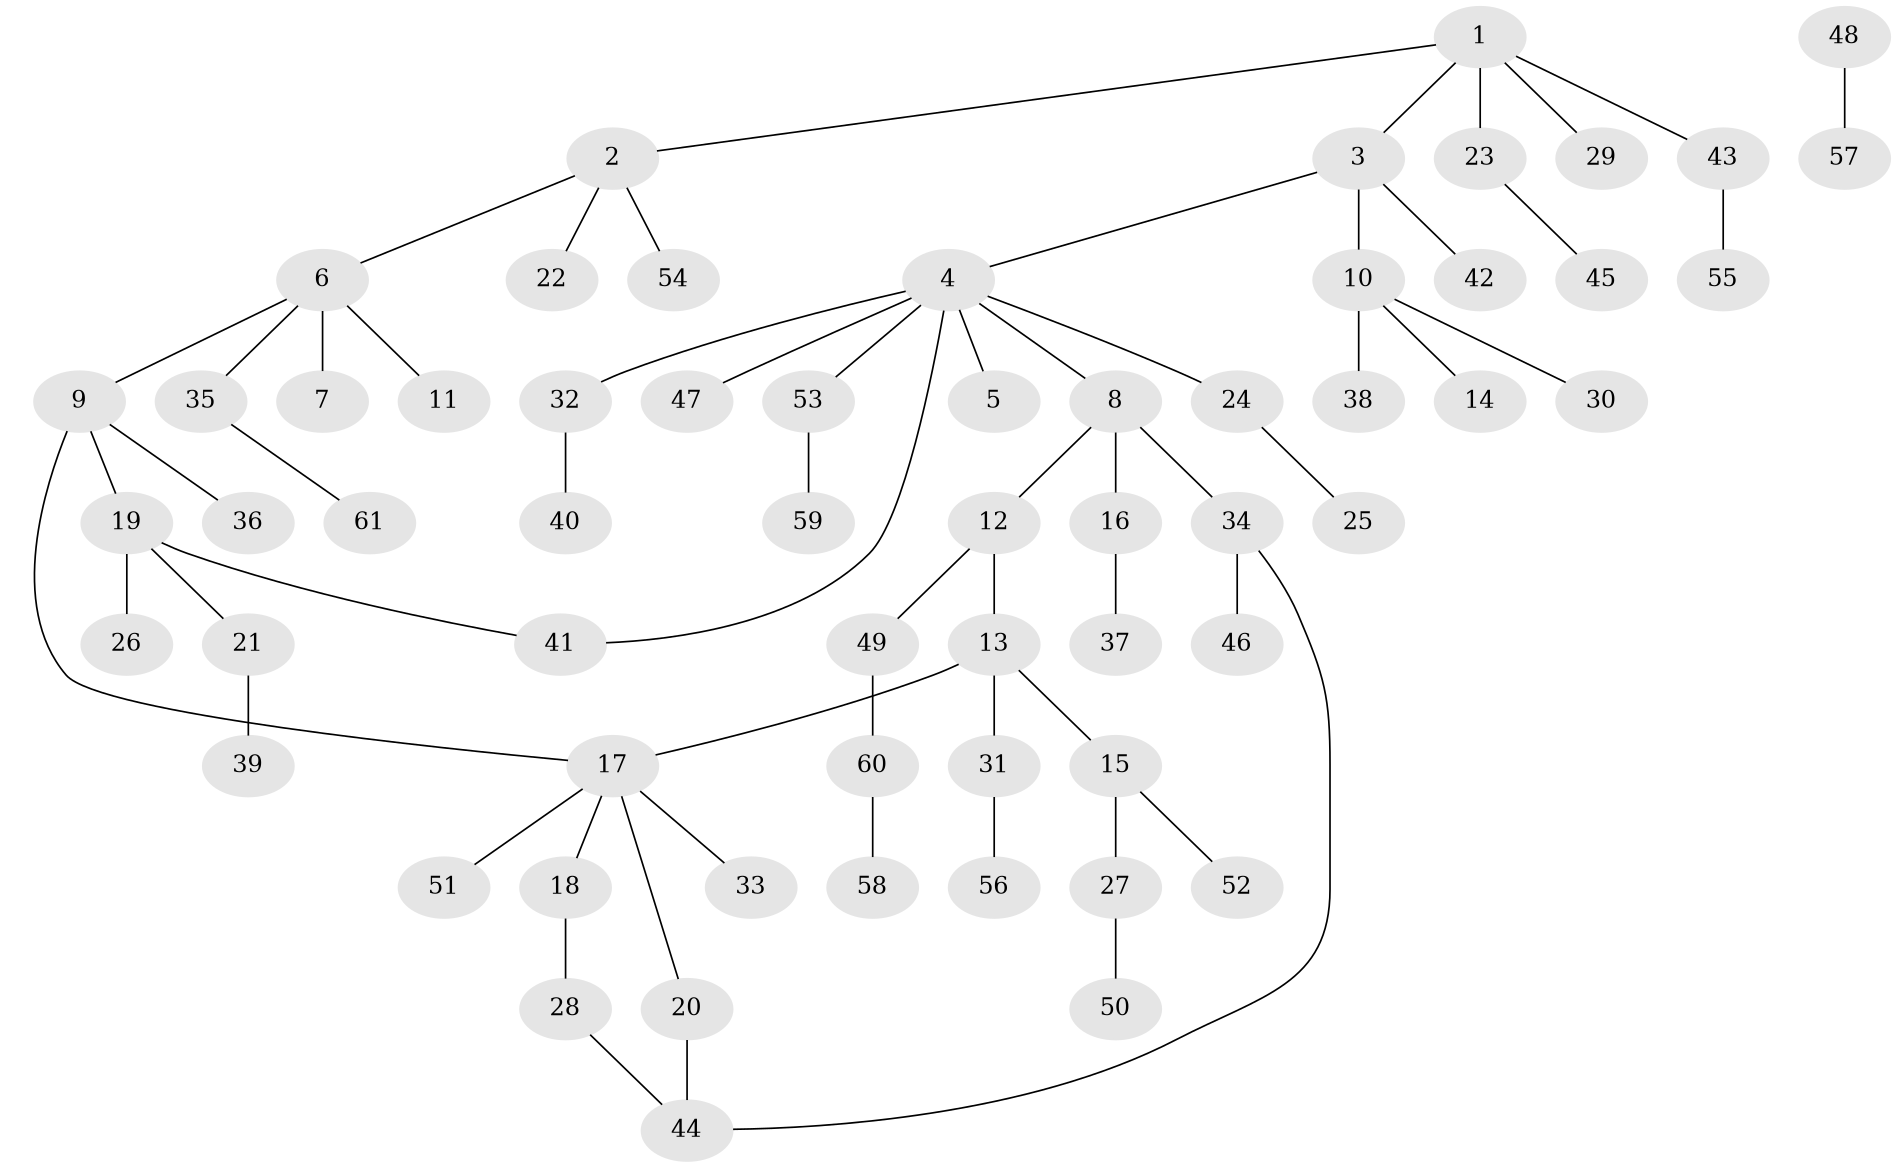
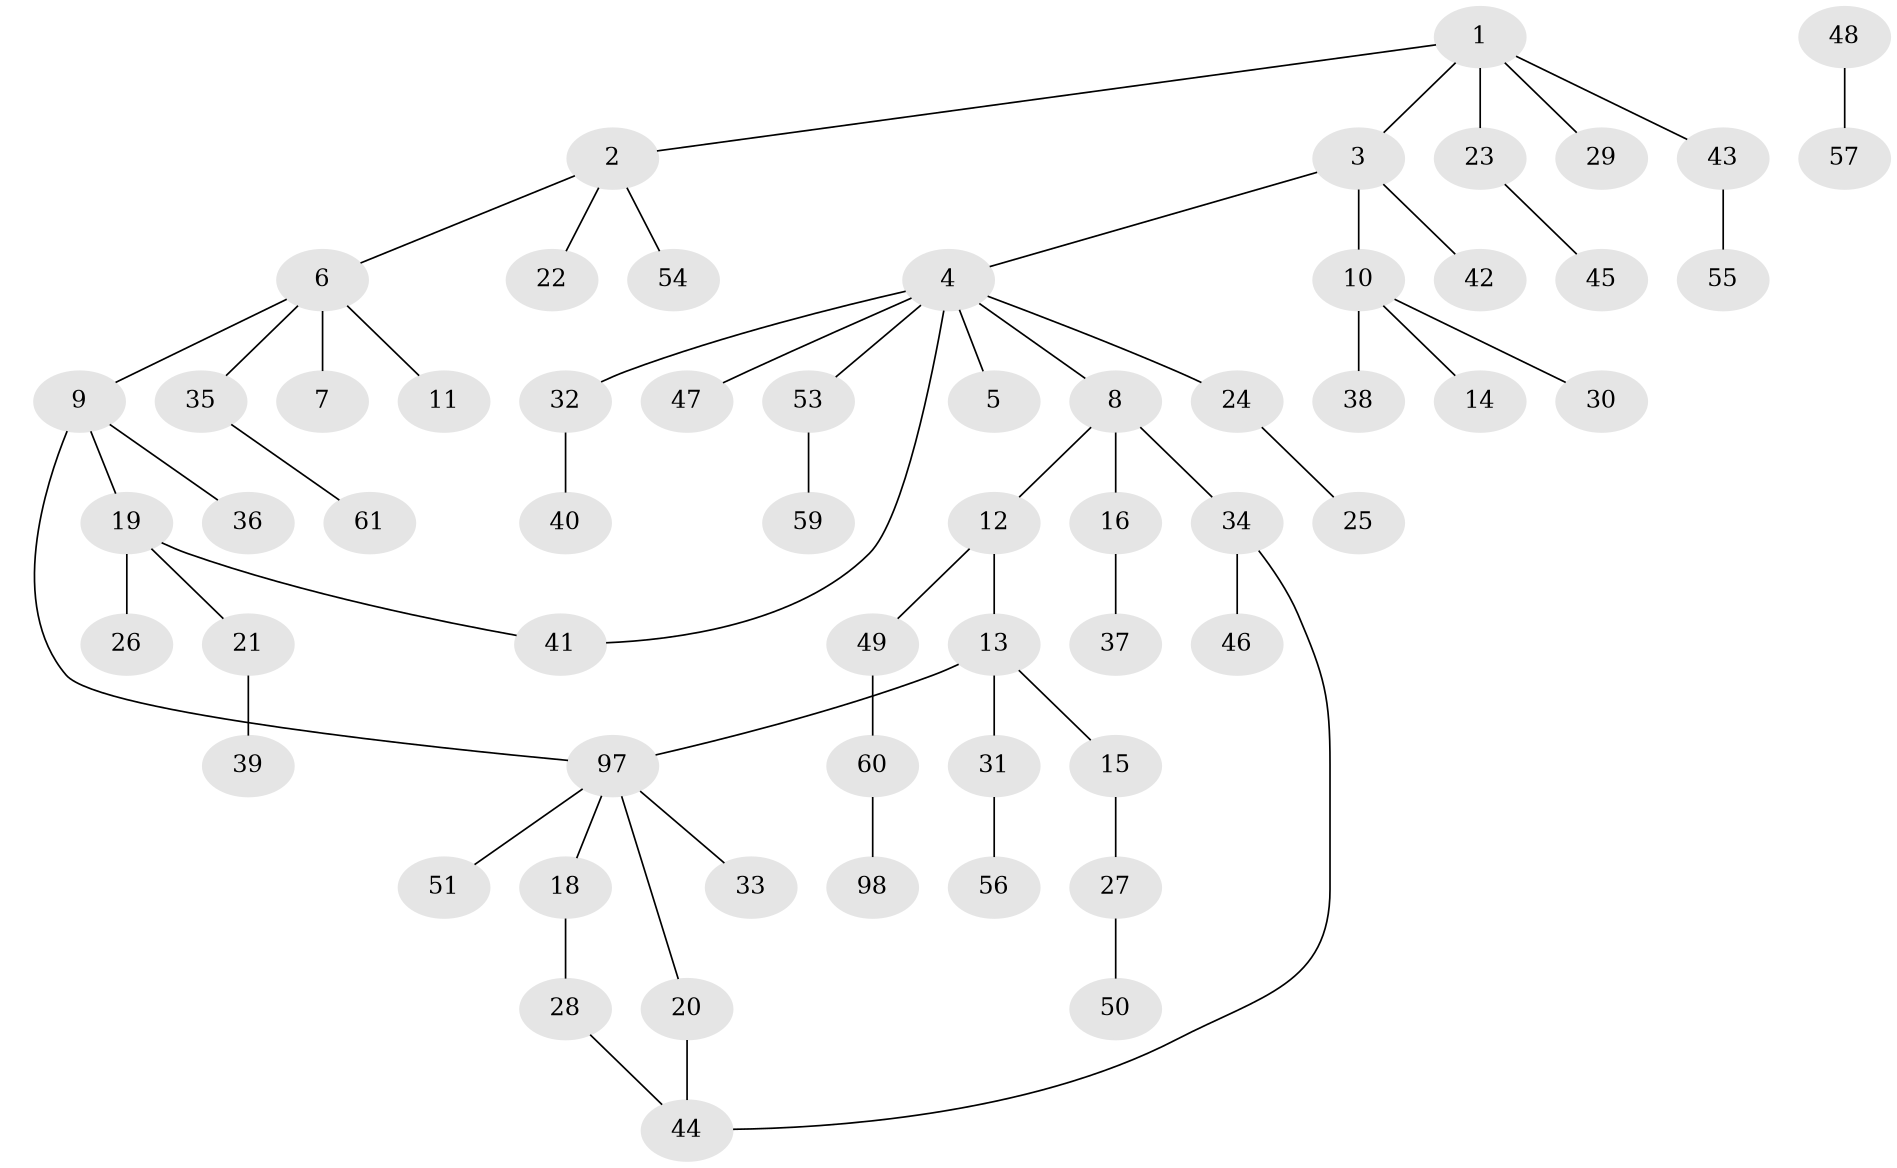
node "17": label "17" -> "97"
node "58": label "58" -> "98"
node "52": removed
